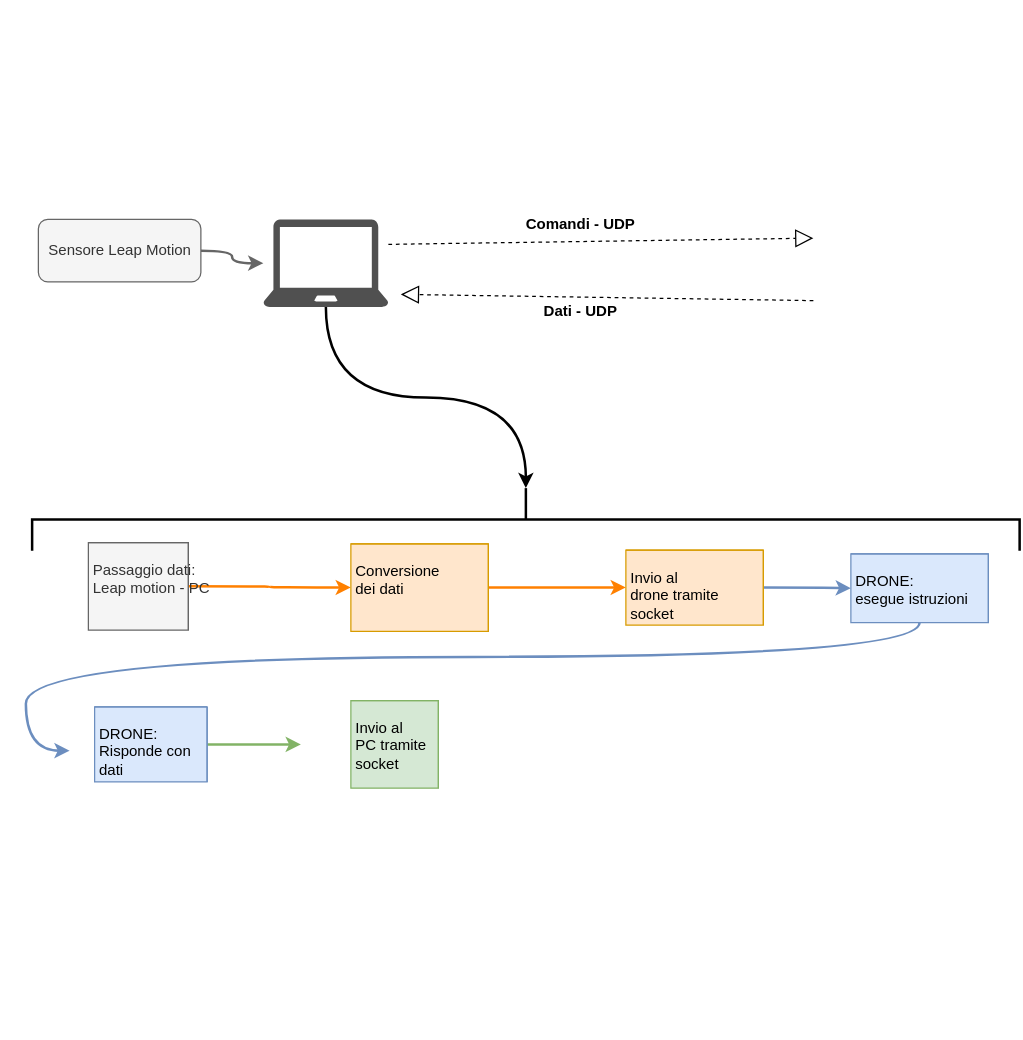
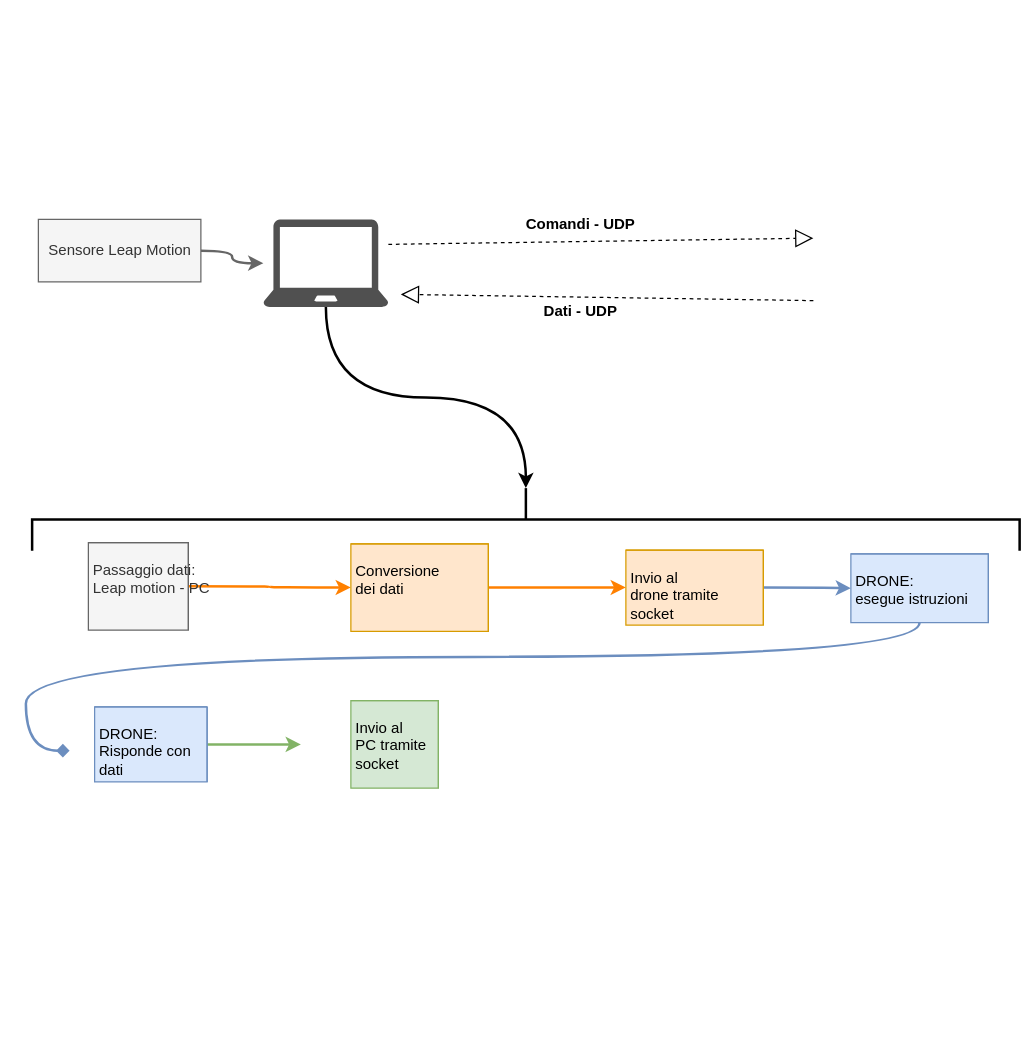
node "Sensore Leap Motion": shape rounded rectangle -> rectangle
edge "DRONE: esegue istruzioni" -> "DRONE: Risponde con dati": arrowhead classic -> diamond
